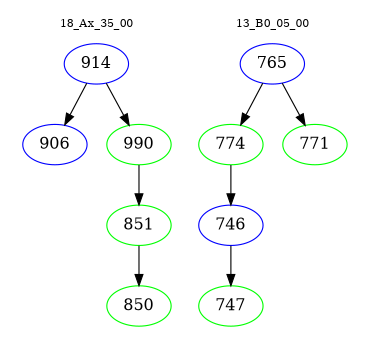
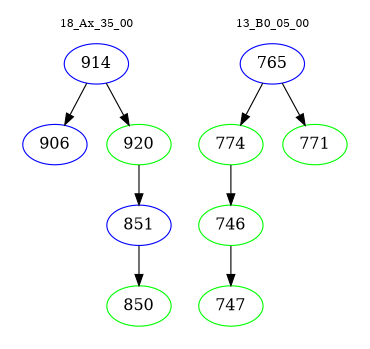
node "990": label "990" -> "920"
node "851": color green -> blue
node "746": color blue -> green
